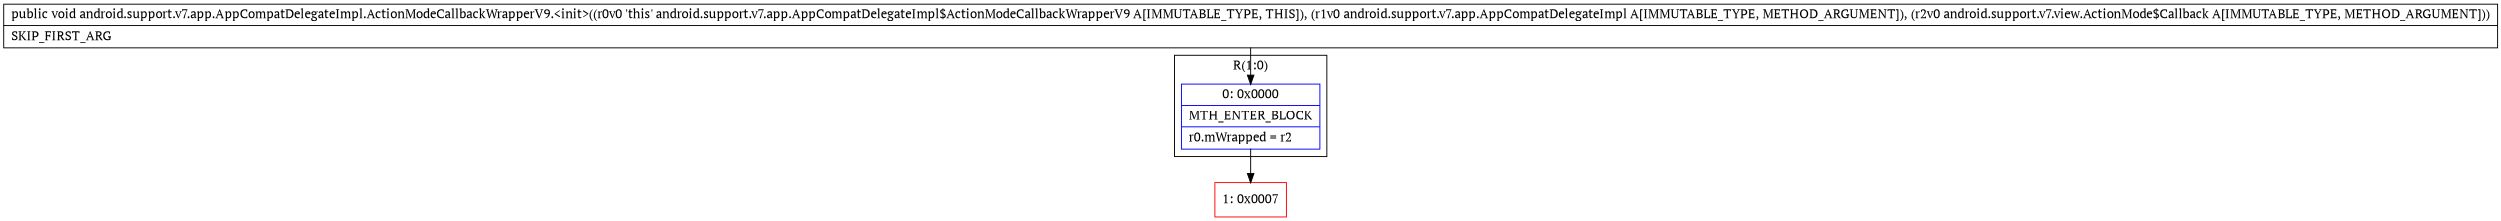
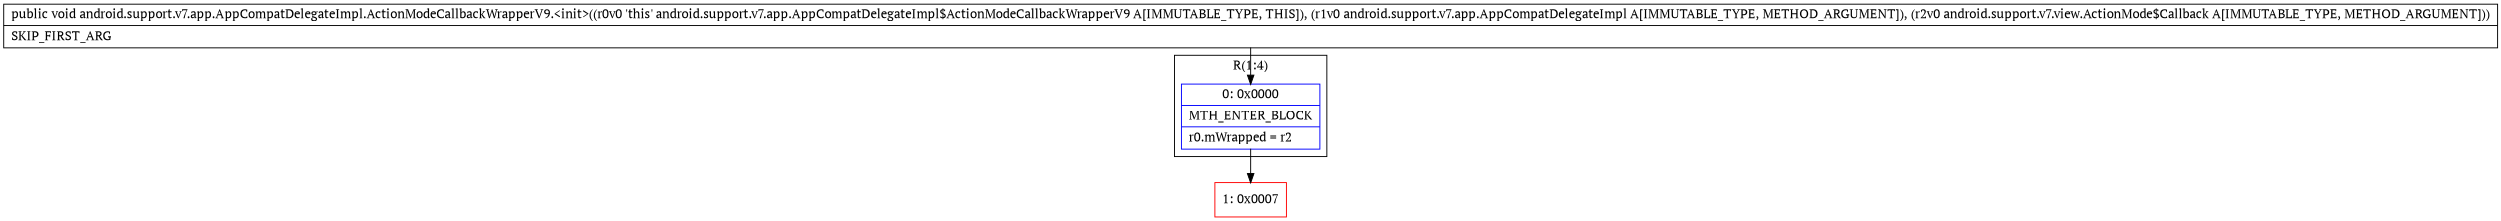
cluster "R(1:0)": label "R(1:0)" -> "R(1:4)"
